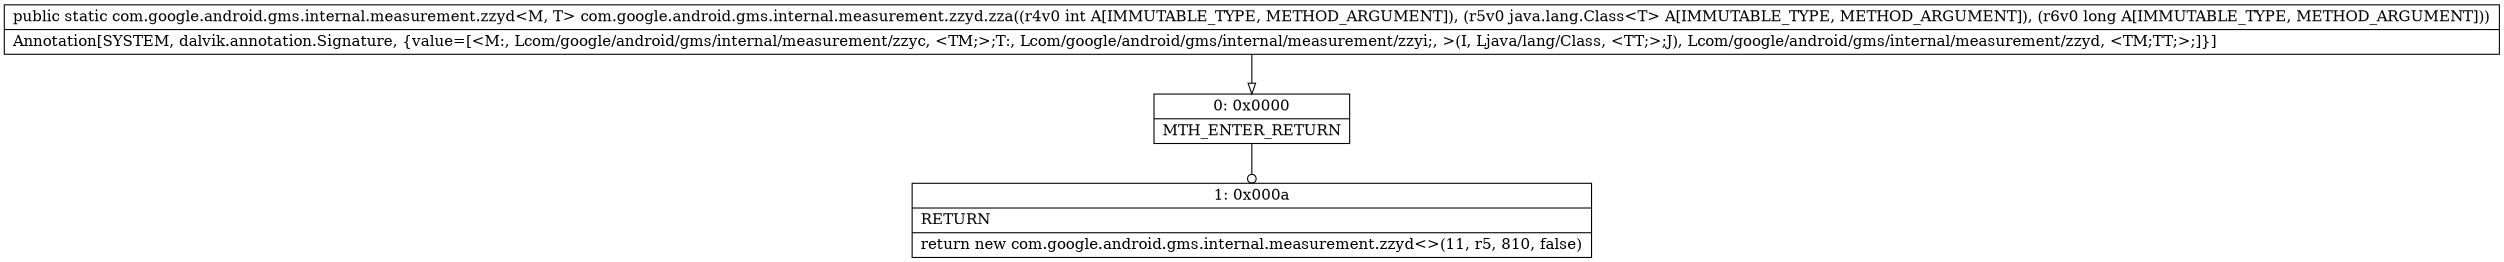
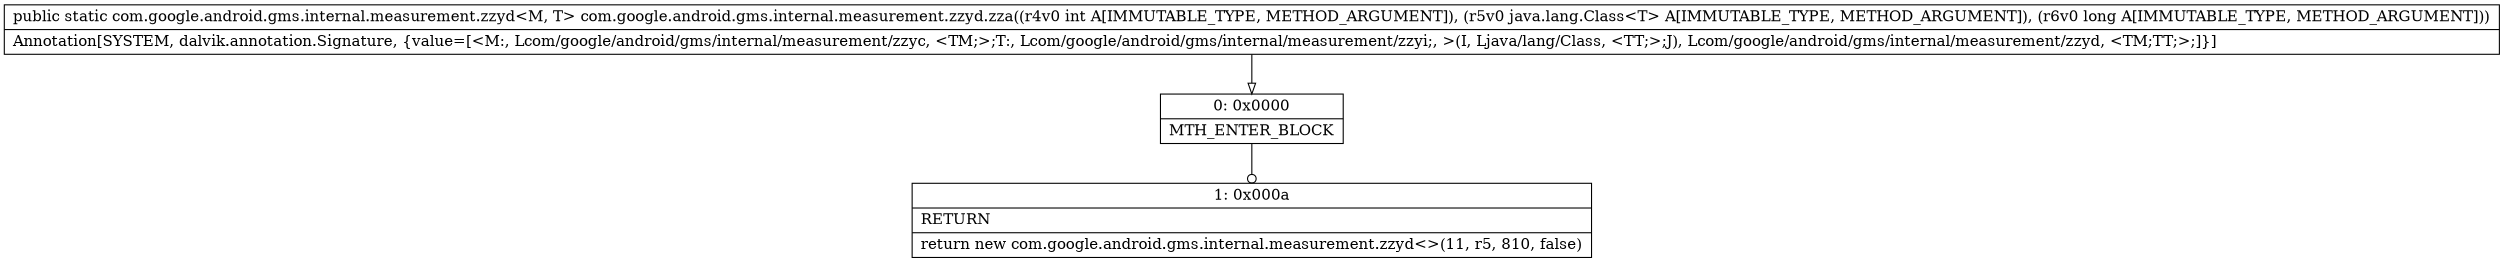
node "0: 0x0000": text "MTH_ENTER_RETURN" -> "MTH_ENTER_BLOCK"
